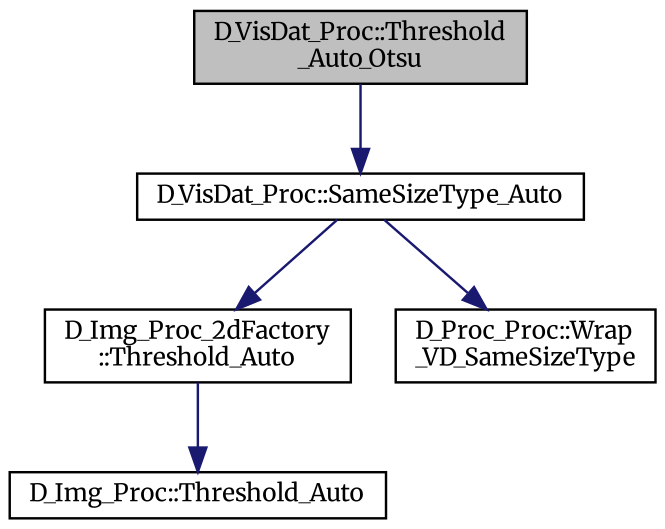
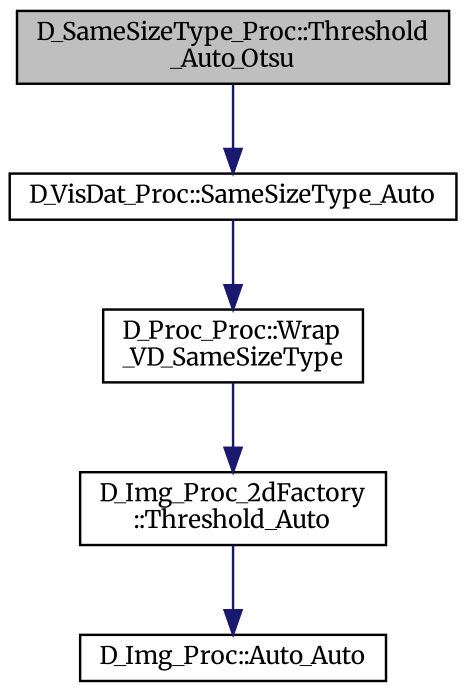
node "D_VisDat_Proc::Threshold _Auto_Otsu": label "D_VisDat_Proc::Threshold _Auto_Otsu" -> "D_SameSizeType_Proc::Threshold _Auto_Otsu"
edge "D_VisDat_Proc::SameSizeType_Auto" -> "D_Img_Proc_2dFactory ::Threshold_Auto": now "D_Proc_Proc::Wrap _VD_SameSizeType" -> "D_Img_Proc_2dFactory ::Threshold_Auto"
node "D_Img_Proc::Threshold_Auto": label "D_Img_Proc::Threshold_Auto" -> "D_Img_Proc::Auto_Auto"
